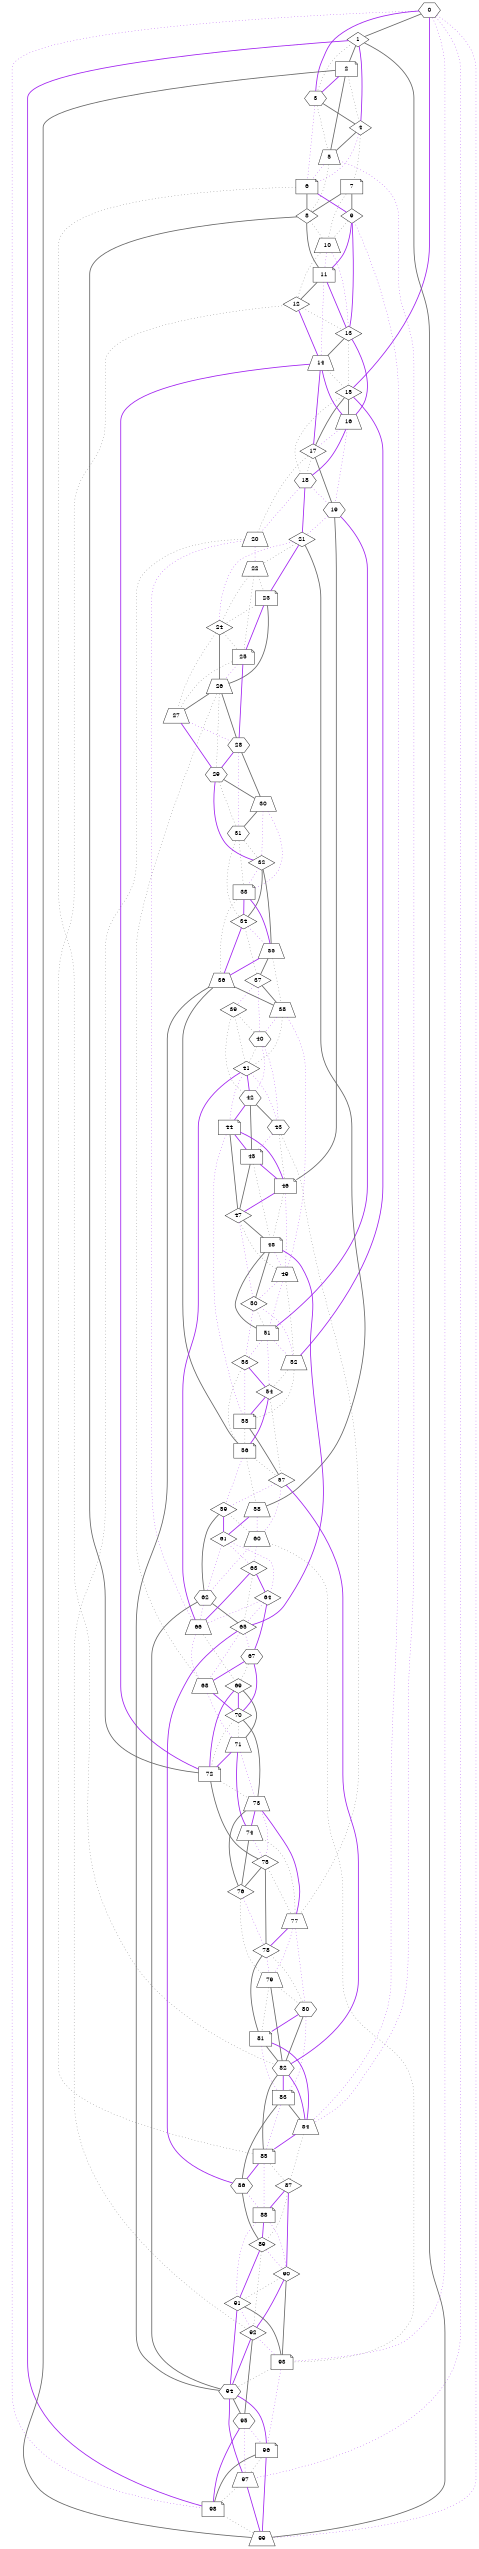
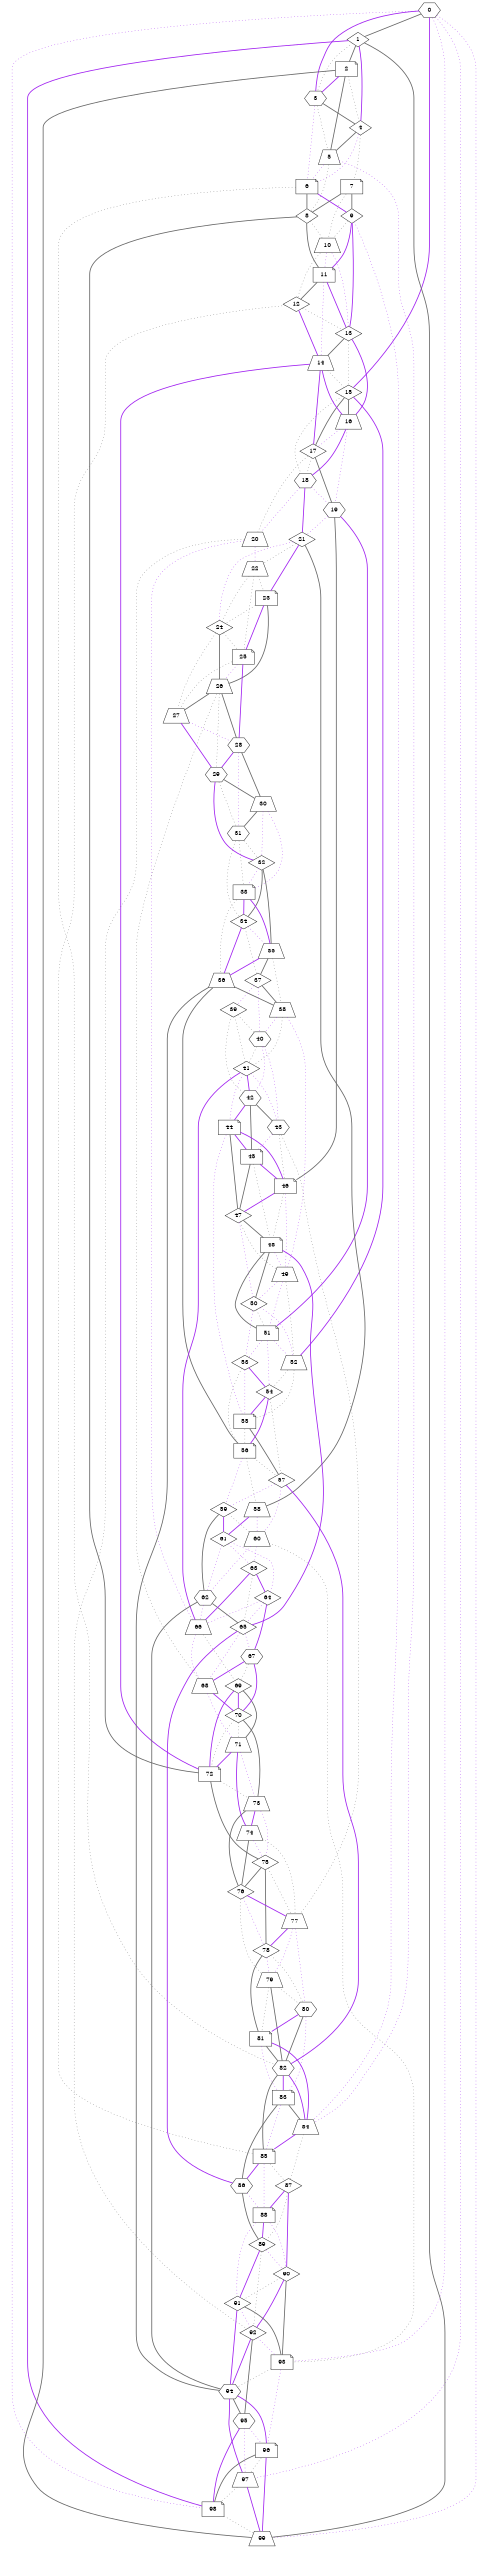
edge "73" -- "77": now "76" -- "77"
